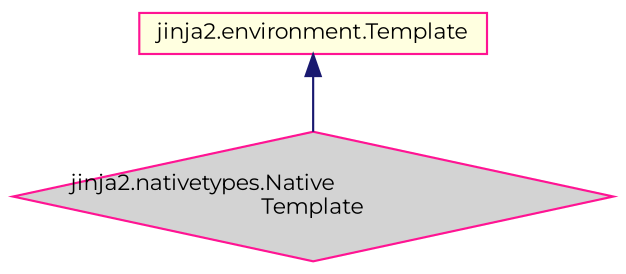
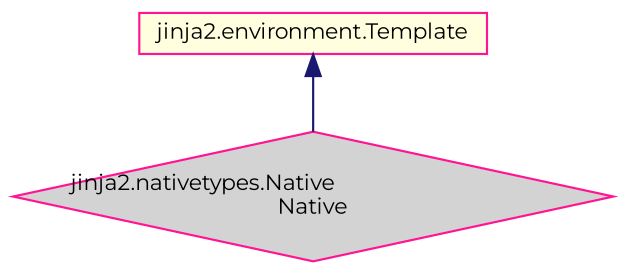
node "jinja2.nativetypes.Native Template": label "jinja2.nativetypes.Native Template" -> "jinja2.nativetypes.Native Native"
